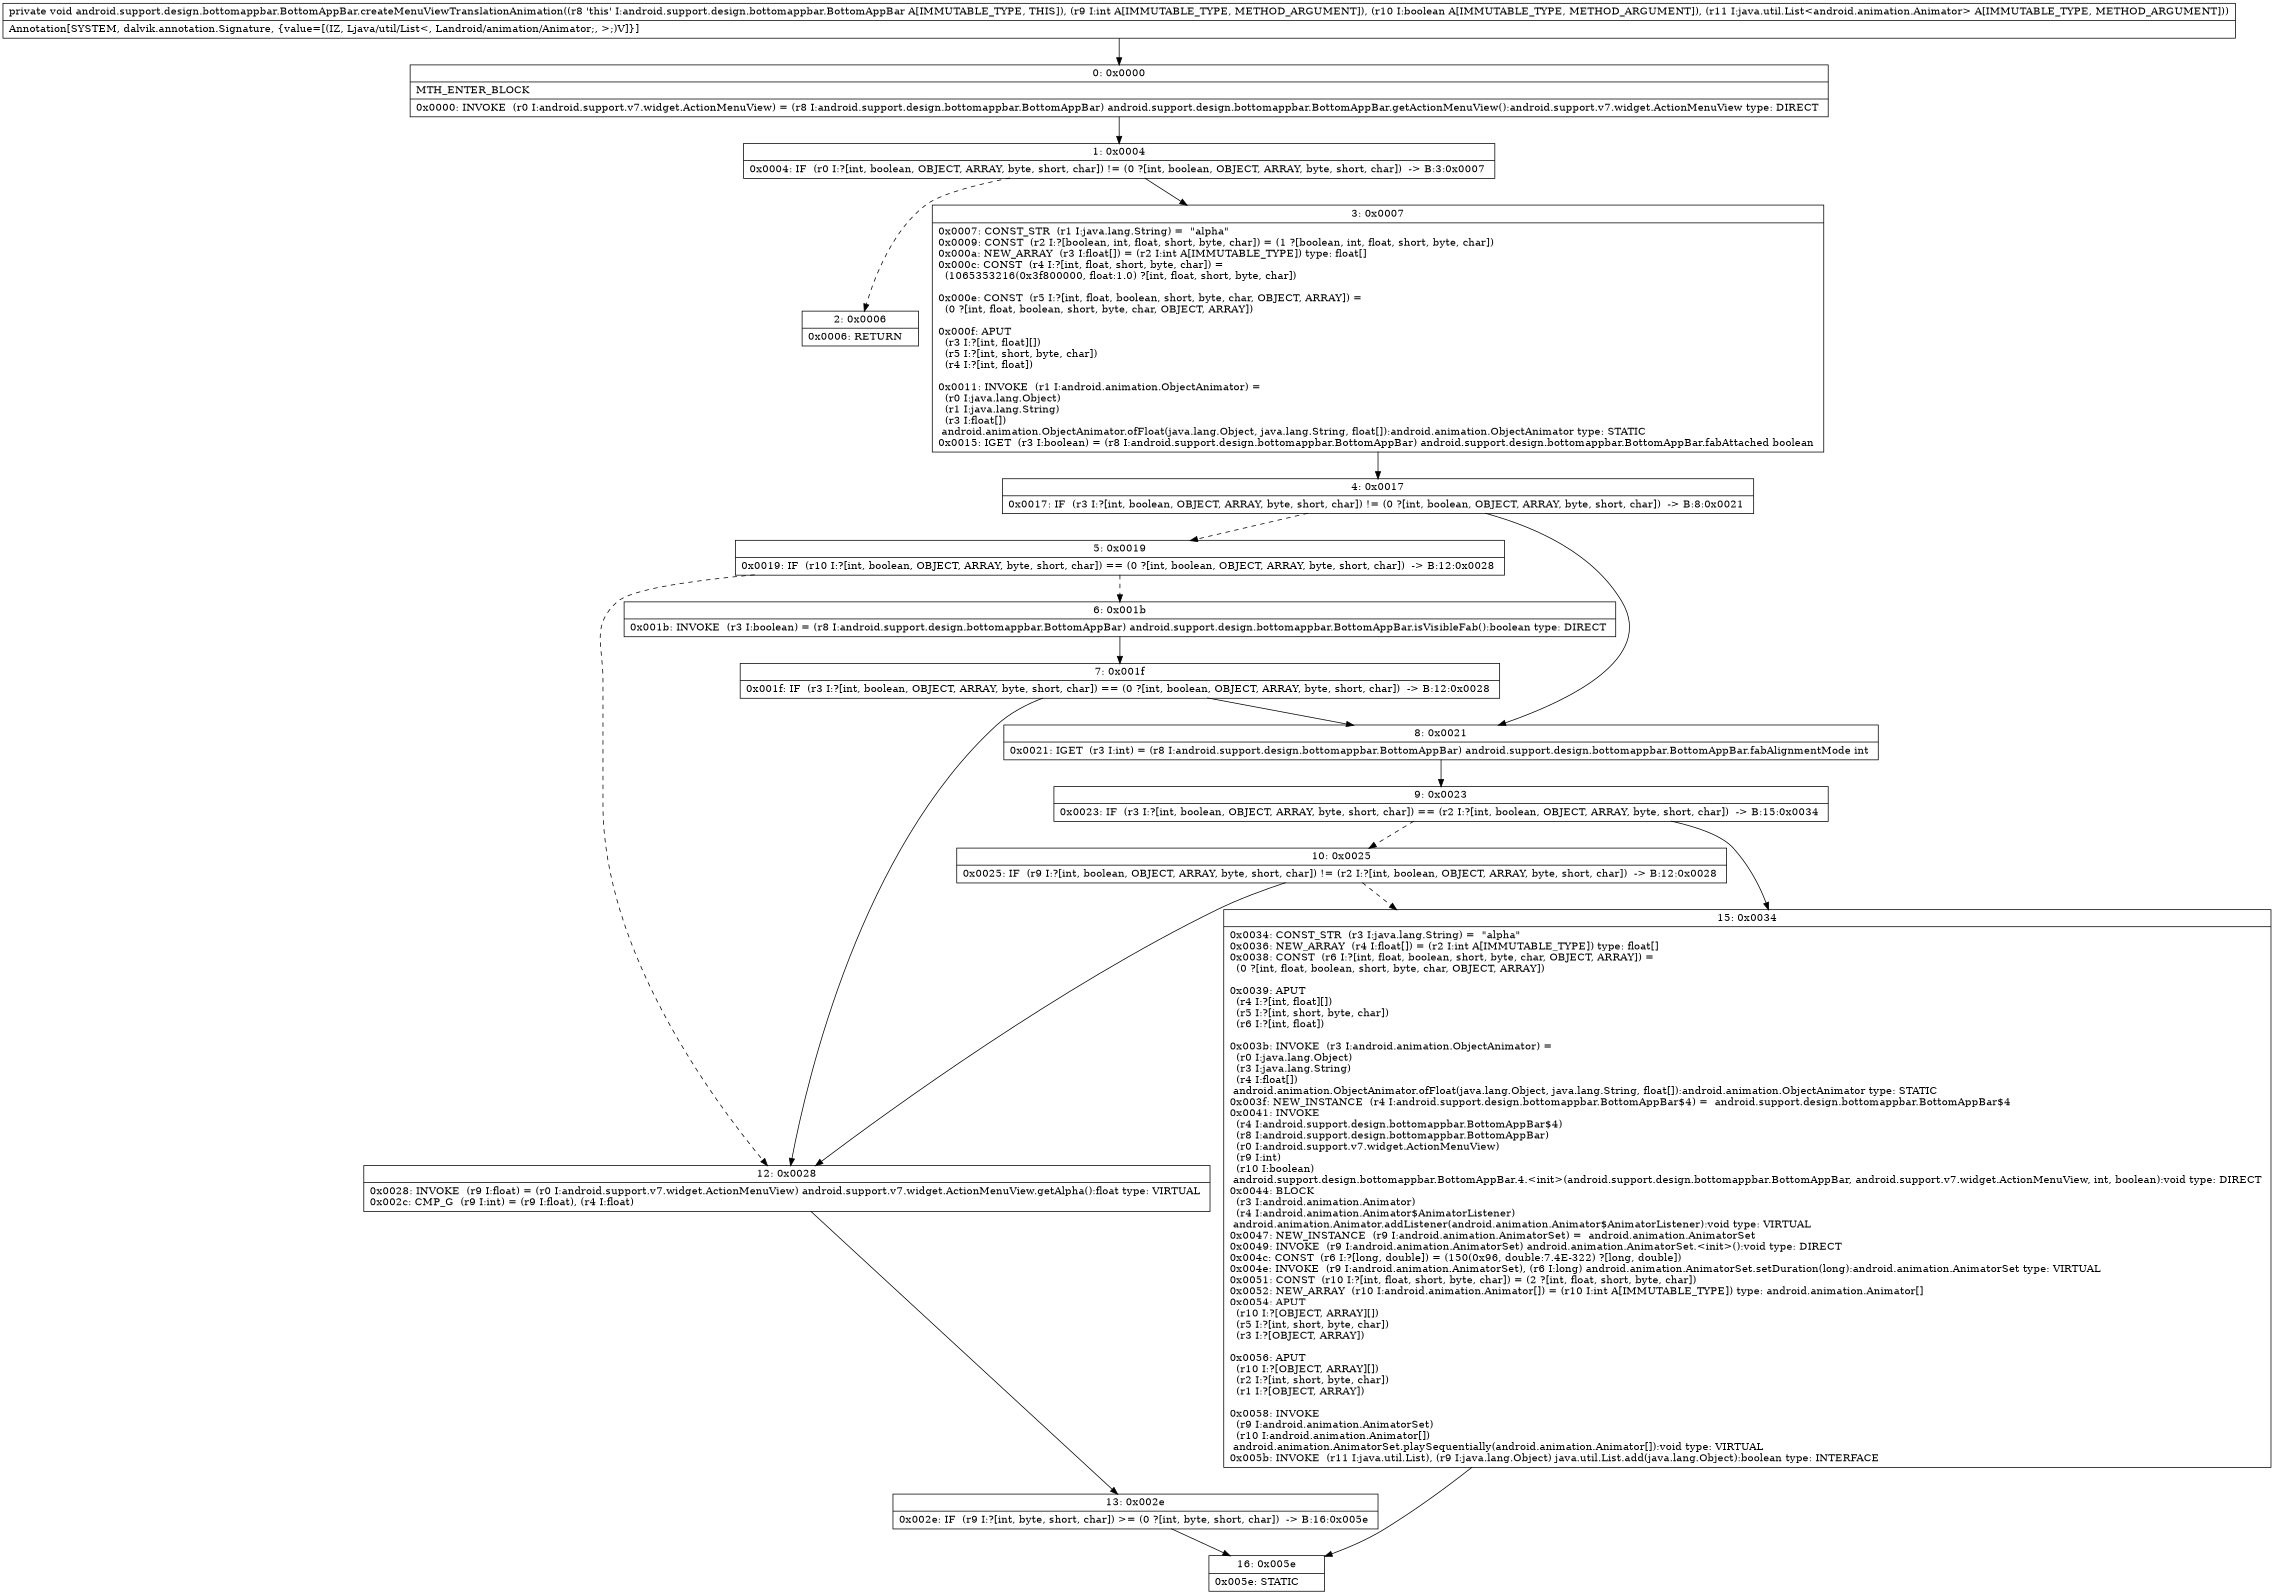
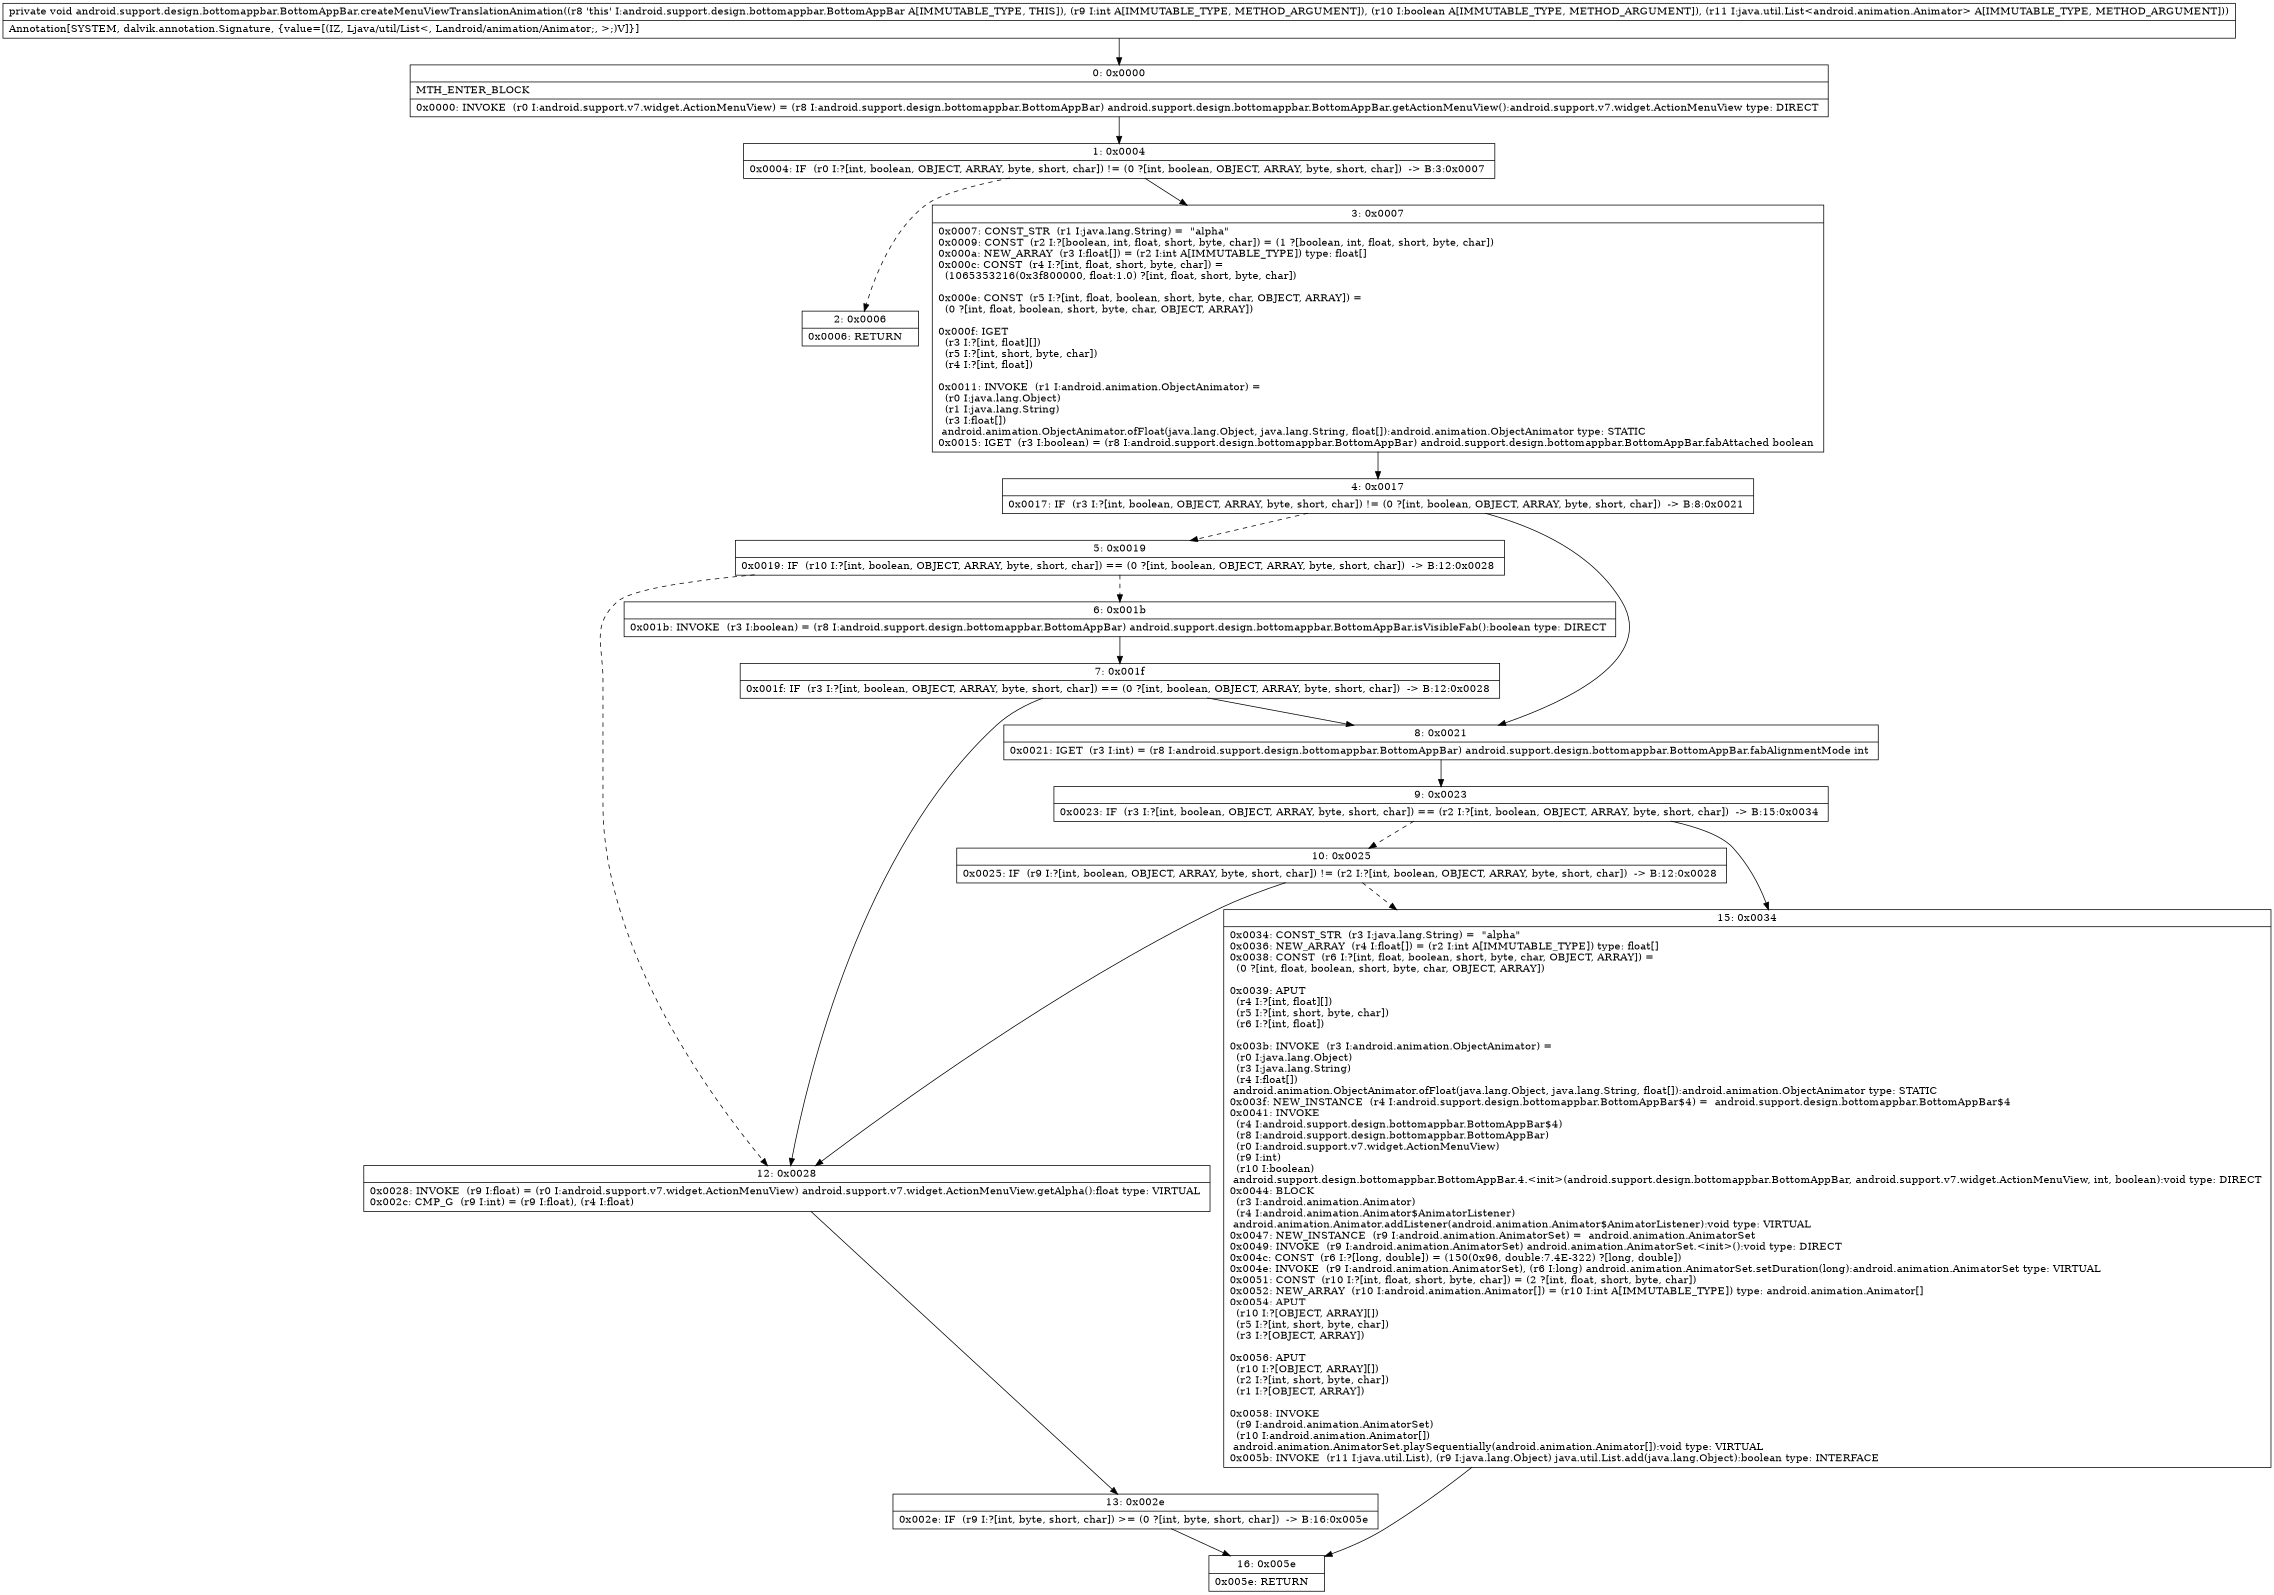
node "3: 0x0007": text "0x000f: APUT" -> "0x000f: IGET"
node "16: 0x005e": text "0x005e: STATIC" -> "0x005e: RETURN"
